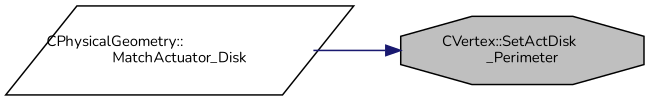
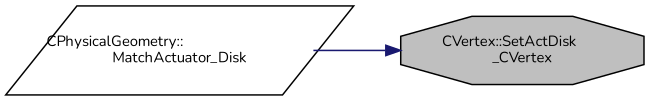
node "CVertex::SetActDisk _Perimeter": label "CVertex::SetActDisk _Perimeter" -> "CVertex::SetActDisk _CVertex"
